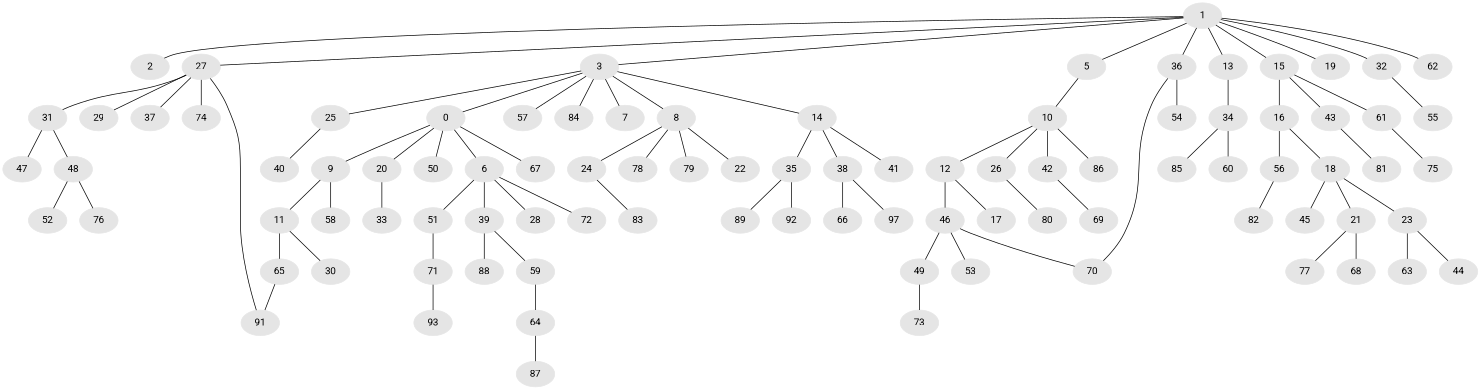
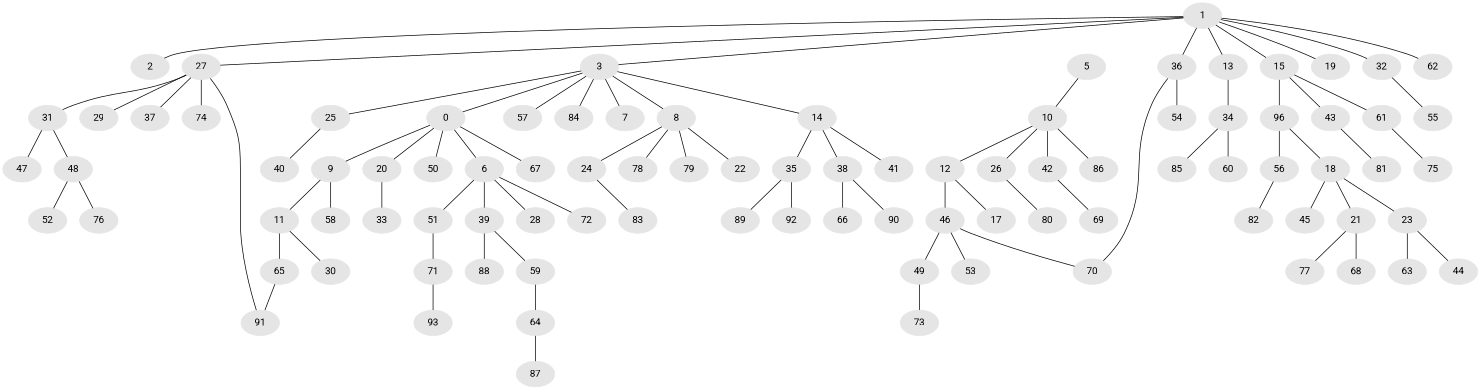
edge "1" -- "5": removed
node "16": label "16" -> "96"
node "97": label "97" -> "90"
